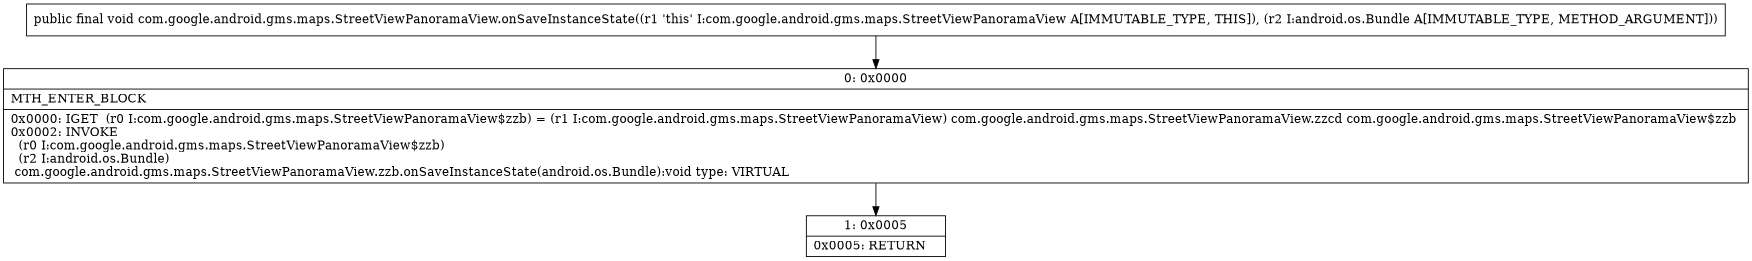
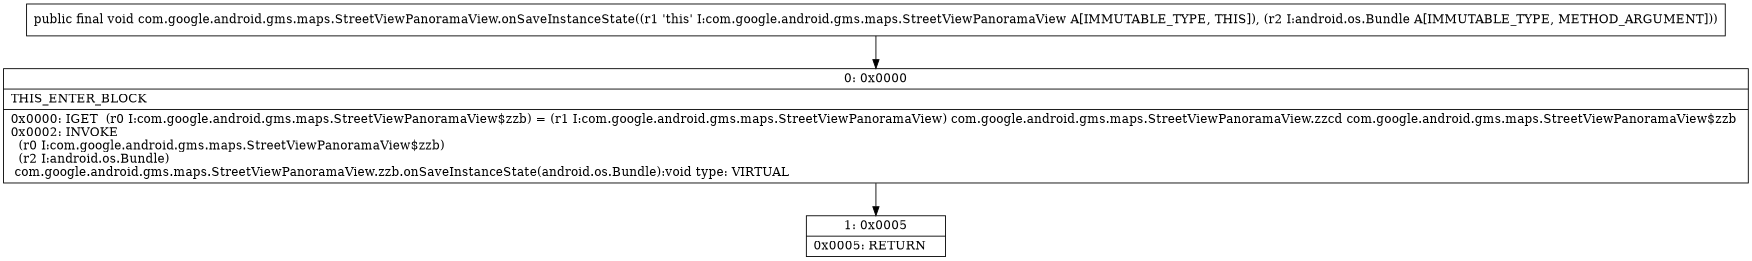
node "0: 0x0000": text "MTH_ENTER_BLOCK" -> "THIS_ENTER_BLOCK"
